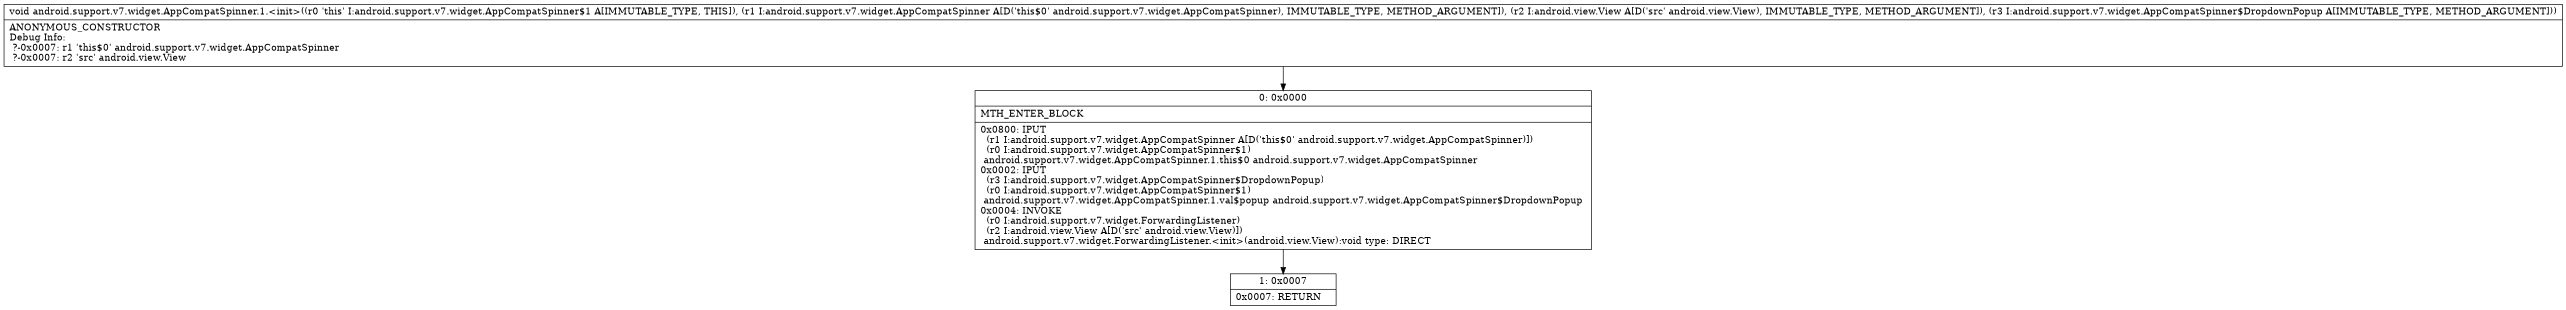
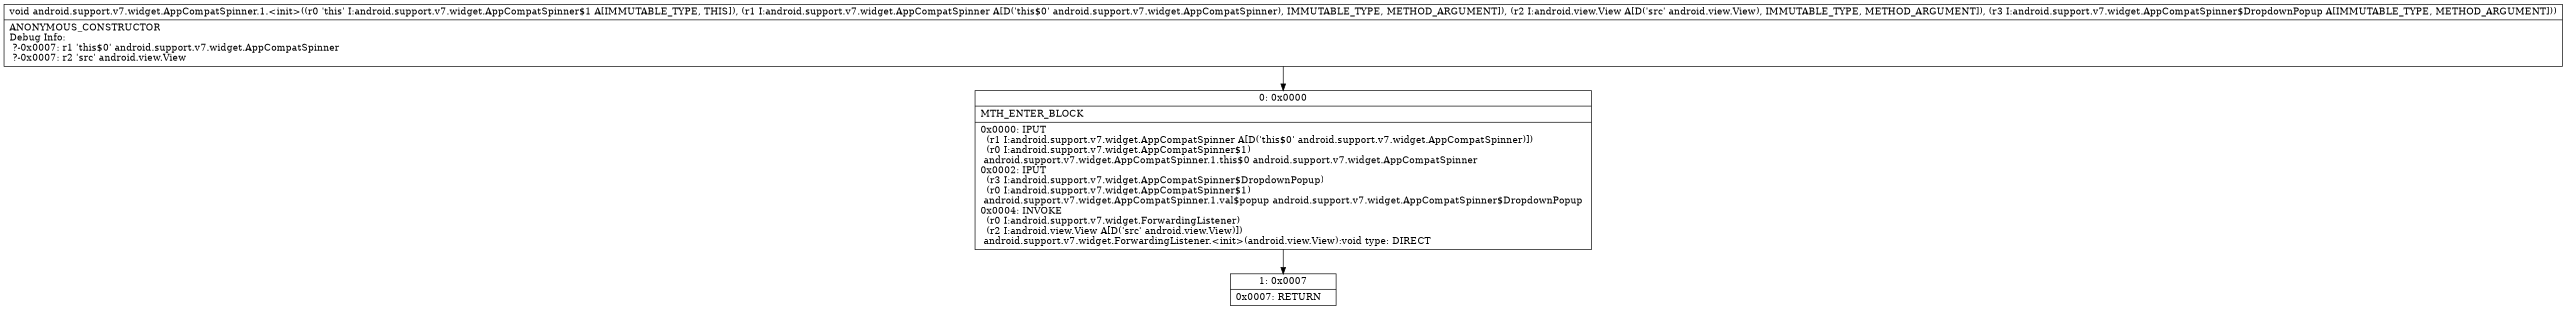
node "0: 0x0000": text "0x0800: IPUT" -> "0x0000: IPUT"
